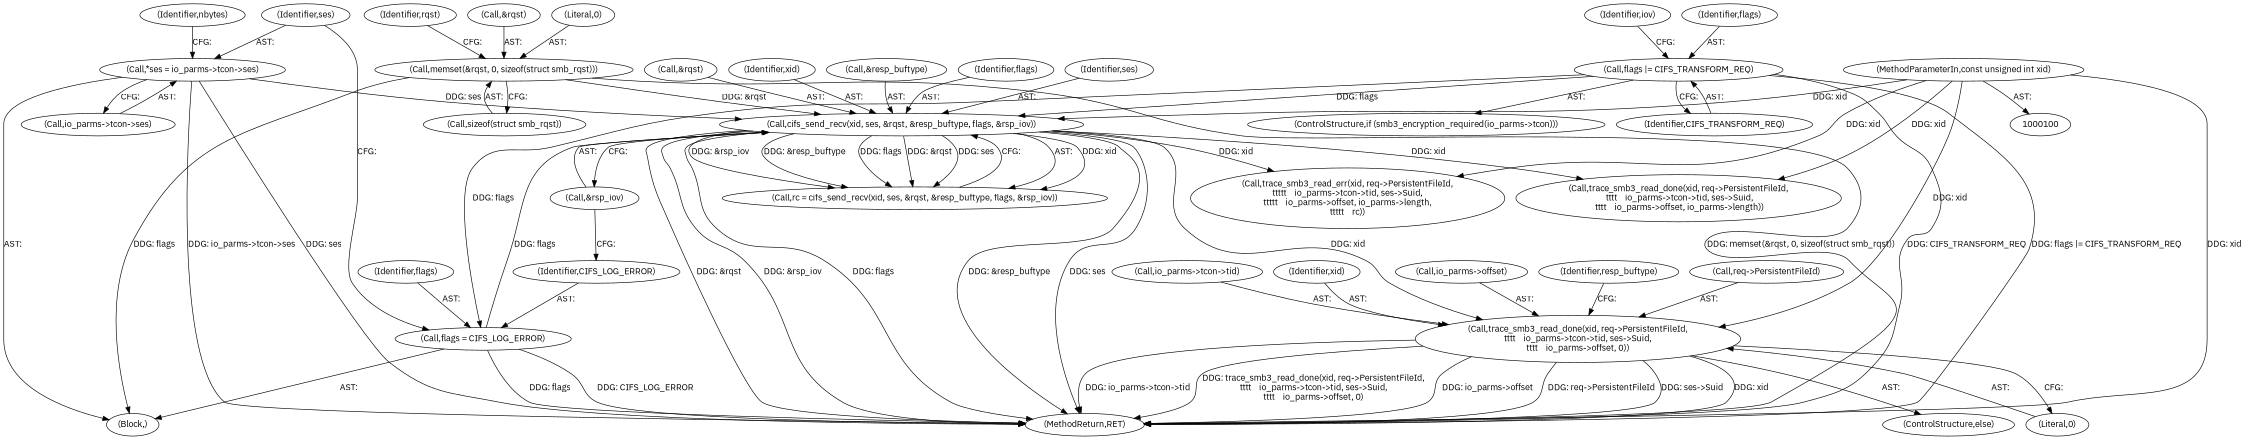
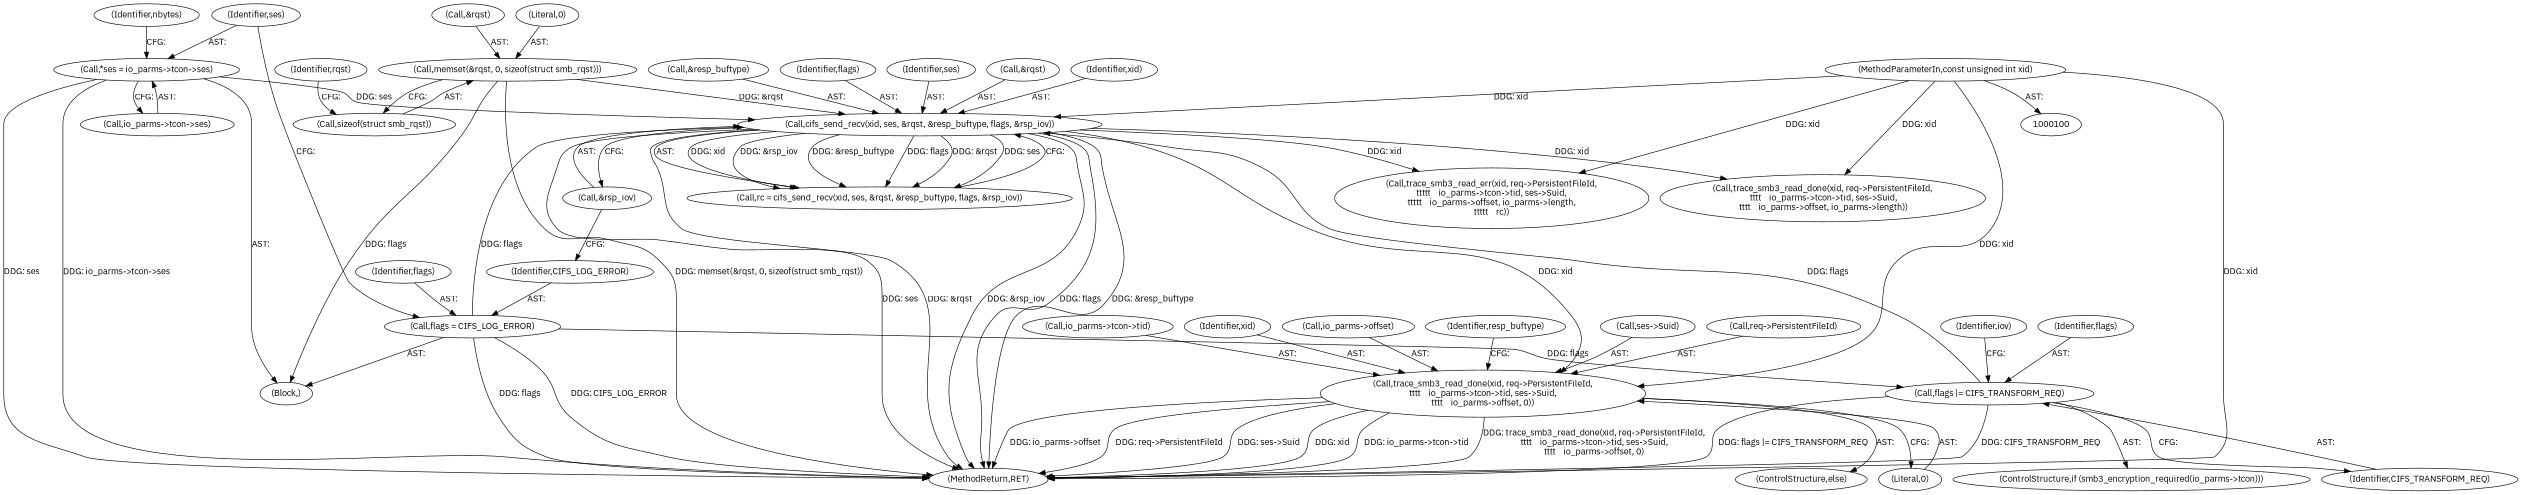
edge "(Identifier,rqst)" -> "(Call,memset(&rqst, 0, sizeof(struct smb_rqst)))": now "(Identifier,rqst)" -> "(Call,sizeof(struct smb_rqst))"
edge "(Call,flags |= CIFS_TRANSFORM_REQ)" -> "(Call,flags = CIFS_LOG_ERROR)": reversed
node "(Call,ses->Suid)": added
